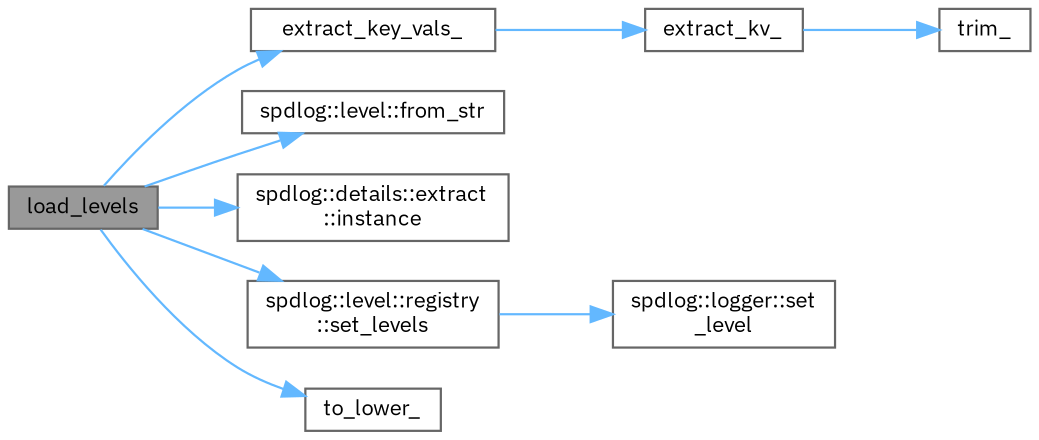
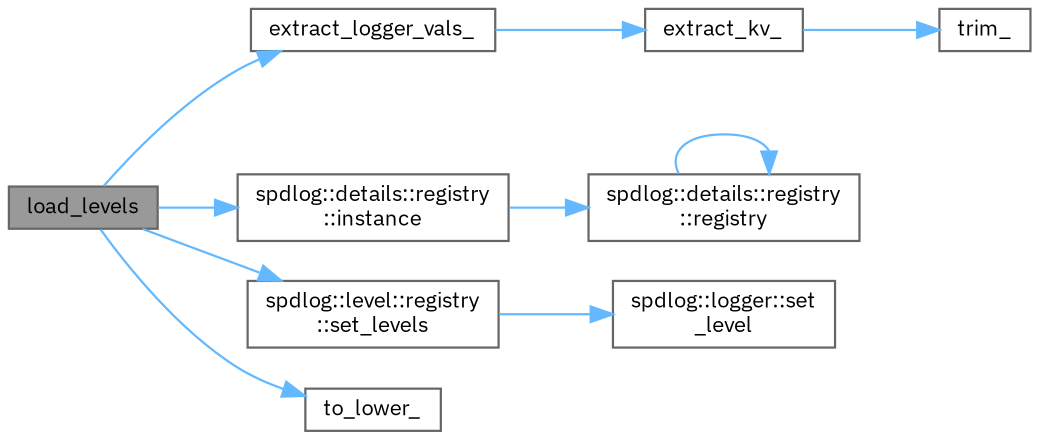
node "extract_key_vals_": label "extract_key_vals_" -> "extract_logger_vals_"
node "spdlog::level::from_str": removed
node "spdlog::details::extract ::instance": label "spdlog::details::extract ::instance" -> "spdlog::details::registry ::instance"
node "spdlog::details::registry ::registry": added
